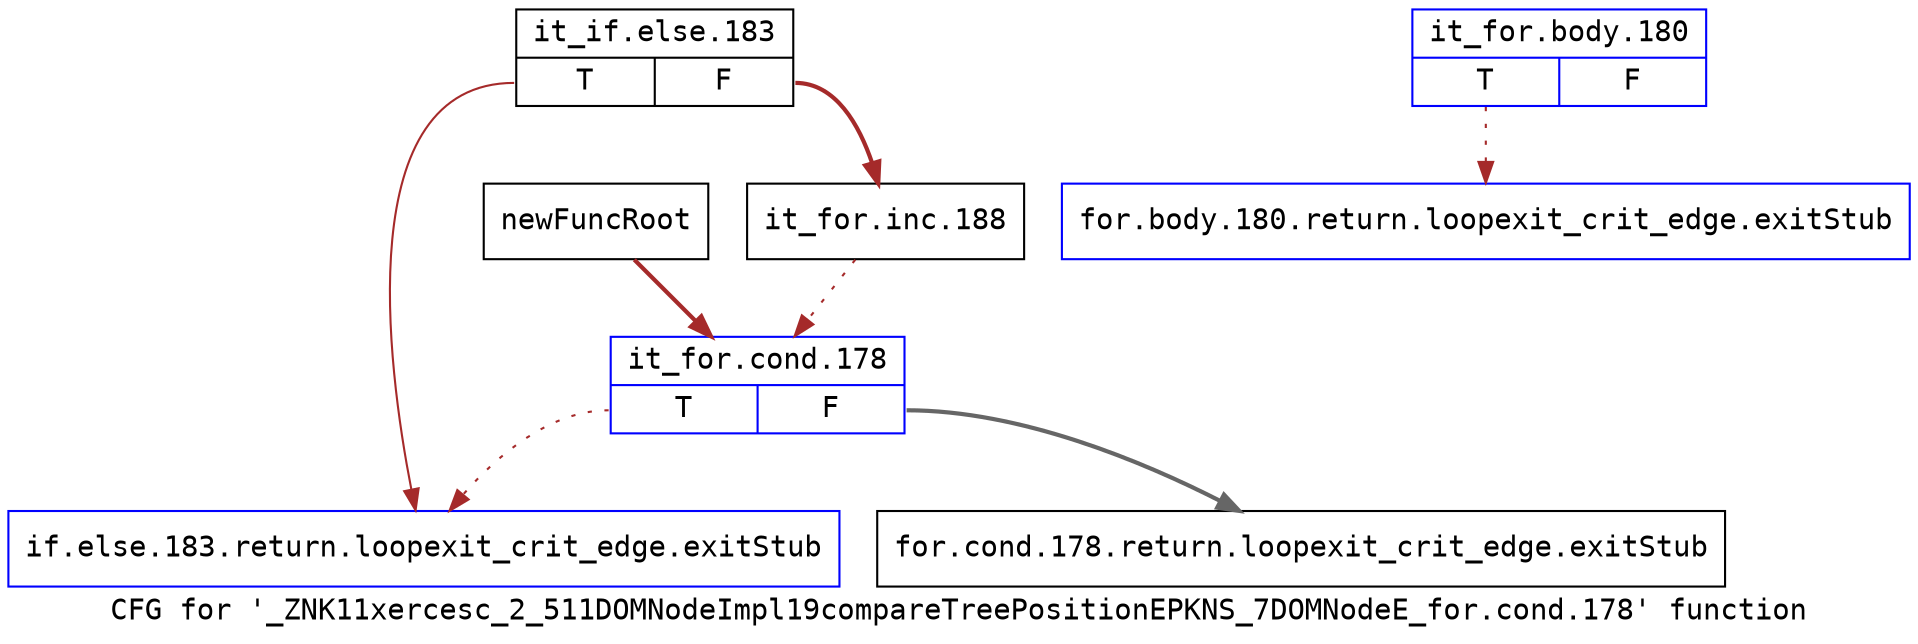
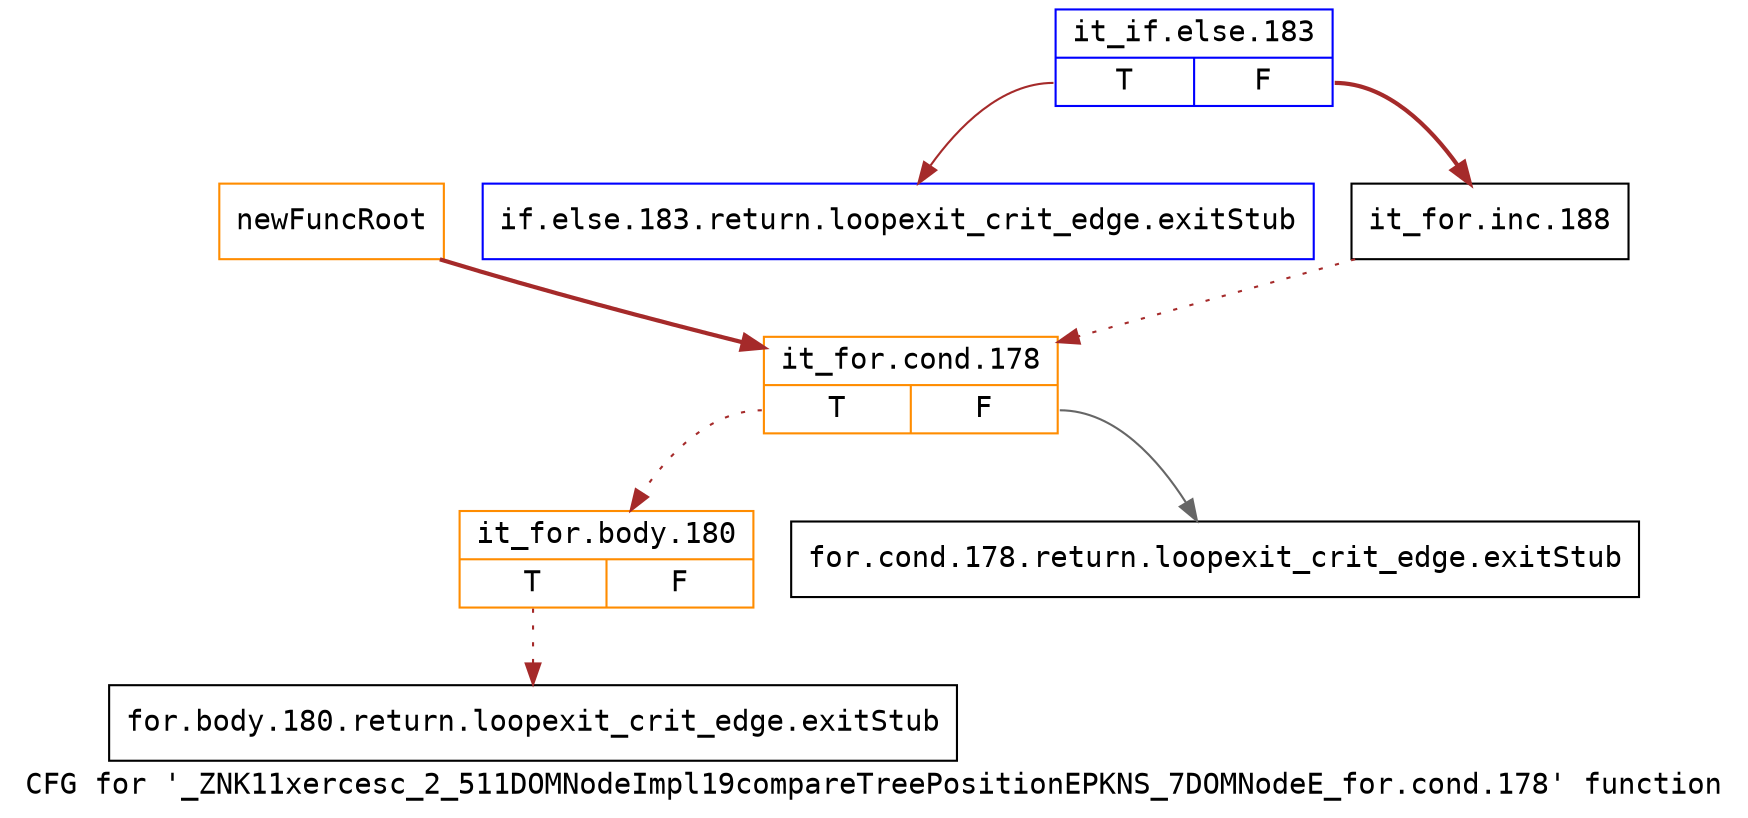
node "it_if.else.183": color black -> blue
node "it_for.body.180": color blue -> darkorange
node "newFuncRoot": color black -> darkorange
node "for.body.180.return.loopexit_crit_edge.exitStub": color blue -> black
node "it_for.cond.178": color blue -> darkorange
edge "it_for.cond.178" -> "if.else.183.return.loopexit_crit_edge.exitStub": now "it_for.cond.178" -> "it_for.body.180"
edge "it_for.cond.178" -> "for.cond.178.return.loopexit_crit_edge.exitStub": style bold -> solid
